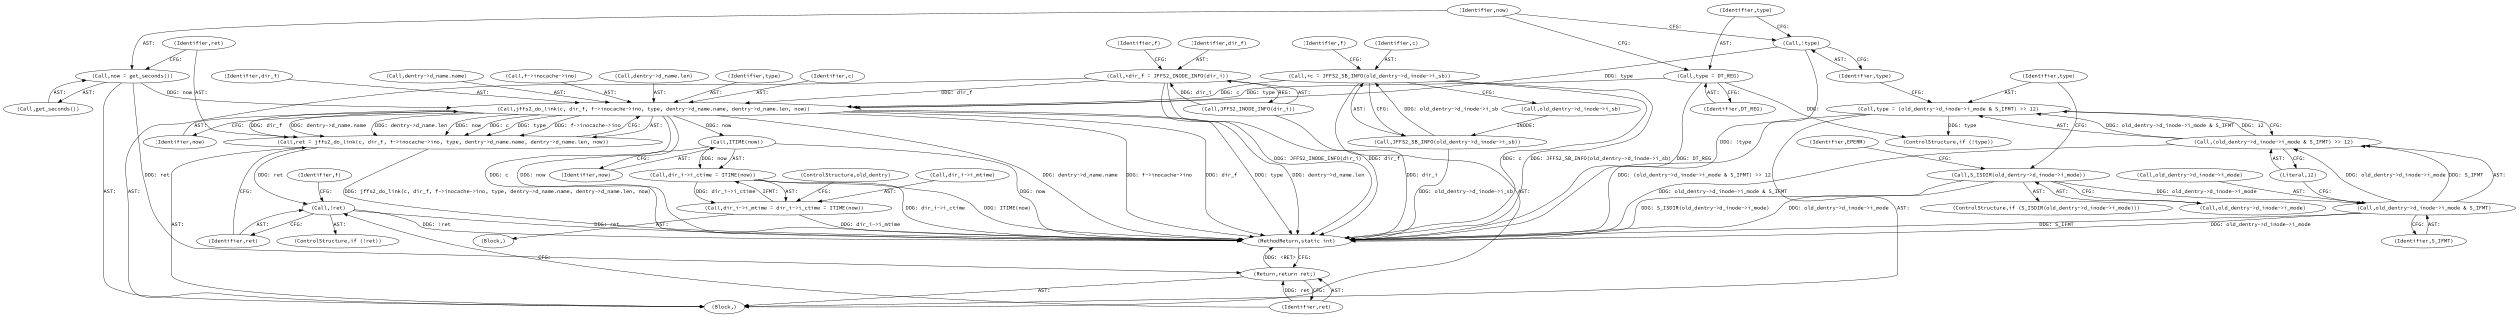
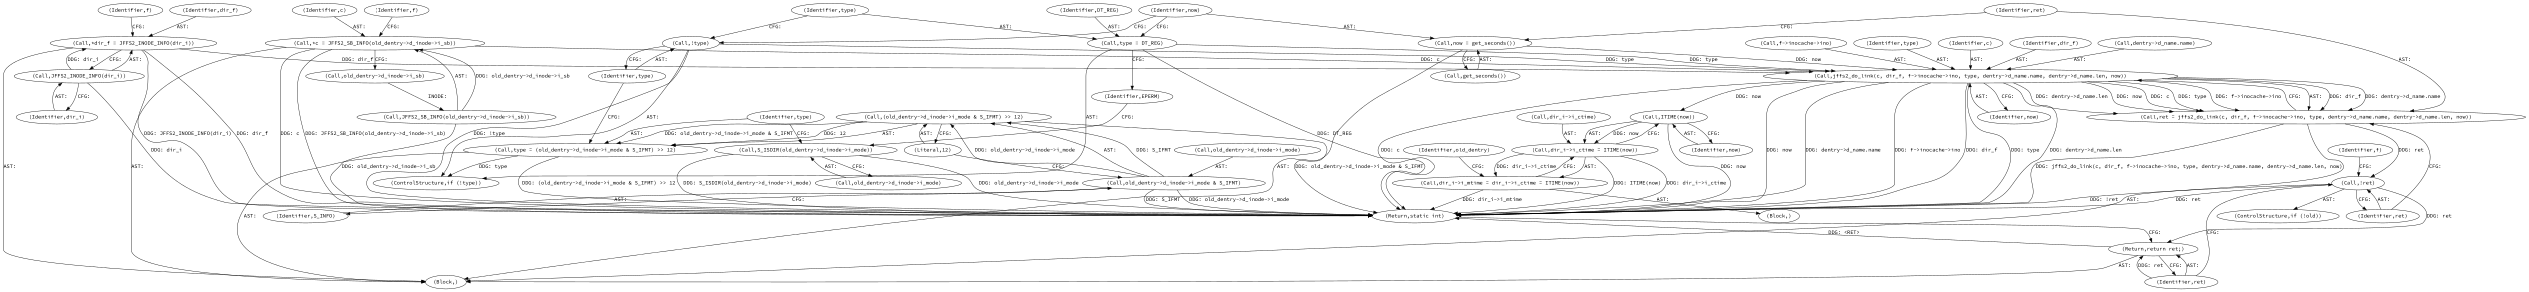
node "(Call,dentry->d_name.len)": removed
edge "(Call,type = DT_REG)" -> "(Identifier,DT_REG)": now "(Call,type = DT_REG)" -> "(Identifier,EPERM)"
edge "(Call,now = get_seconds())" -> "(Call,get_seconds())": label "AST: " -> "CFG: "
edge "(Call,*dir_f = JFFS2_INODE_INFO(dir_i))" -> "(Call,JFFS2_INODE_INFO(dir_i))": label "REG: " -> "CFG: "
edge "(Call,type = DT_REG)" -> "(ControlStructure,if (!type))": label "DDG: " -> "AST: "
edge "(Call,*c = JFFS2_SB_INFO(old_dentry->d_inode->i_sb))" -> "(Call,JFFS2_SB_INFO(old_dentry->d_inode->i_sb))": removed, label "CFG:"
node "(Identifier,dir_i)": added
node "(Call,dir_i->i_ctime)": added
edge "(Call,type = (old_dentry->d_inode->i_mode & S_IFMT) >> 12)" -> "(Call,(old_dentry->d_inode->i_mode & S_IFMT) >> 12)": removed, label "CFG:"
edge "(Call,!type)" -> "(ControlStructure,if (!type))": added, label "AST:"
edge "(Call,dir_i->i_ctime = ITIME(now))" -> "(Call,ITIME(now))": added, label "CFG:"
node "(ControlStructure,old_dentry)": label "(ControlStructure,old_dentry)" -> "(Identifier,old_dentry)"
node "(Call,dir_i->i_mtime)": removed
edge "(Call,dir_i->i_mtime = dir_i->i_ctime = ITIME(now))" -> "(Call,dir_i->i_ctime = ITIME(now))": label "IFMT: " -> "CFG: "
edge "(Call,S_ISDIR(old_dentry->d_inode->i_mode))" -> "(Call,old_dentry->d_inode->i_mode & S_IFMT)": removed, label "DDG: old_dentry->d_inode->i_mode"
node "(ControlStructure,if (S_ISDIR(old_dentry->d_inode->i_mode)))": removed
node "(ControlStructure,if (!ret))": label "(ControlStructure,if (!ret))" -> "(ControlStructure,if (!old))"
node "(MethodReturn,static int)": label "(MethodReturn,static int)" -> "(Return,static int)"
node "(Identifier,S_IFMT)": label "(Identifier,S_IFMT)" -> "(Identifier,S_INFO)"
edge "(Call,now = get_seconds())" -> "(Return,return ret;)": now "(Call,!ret)" -> "(Return,return ret;)"
